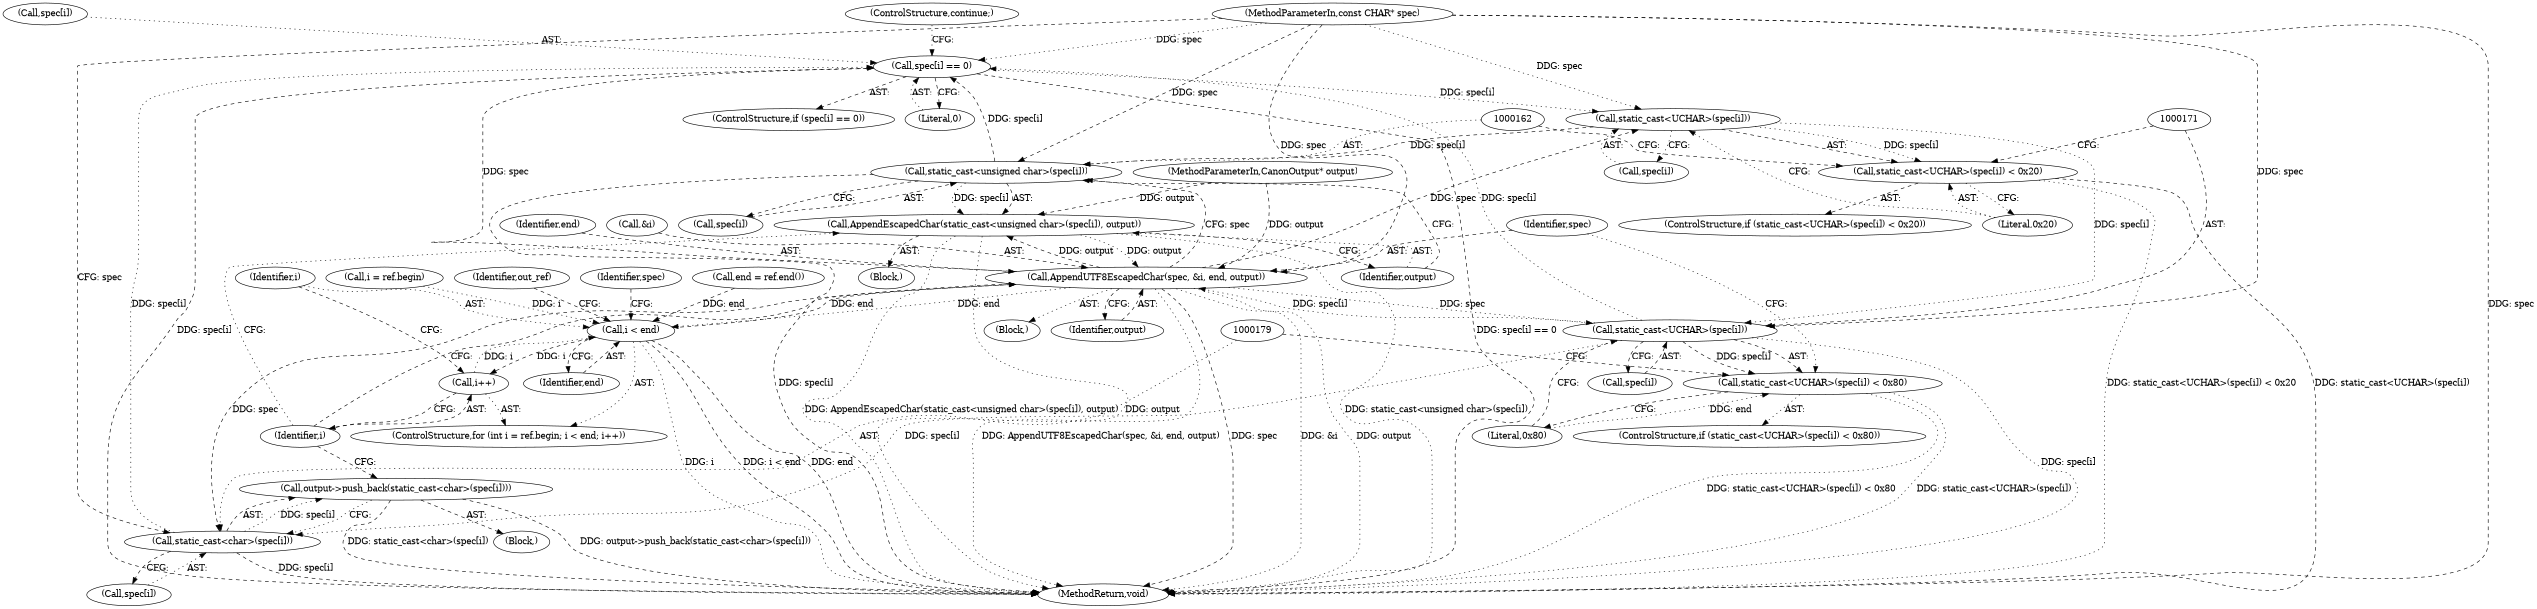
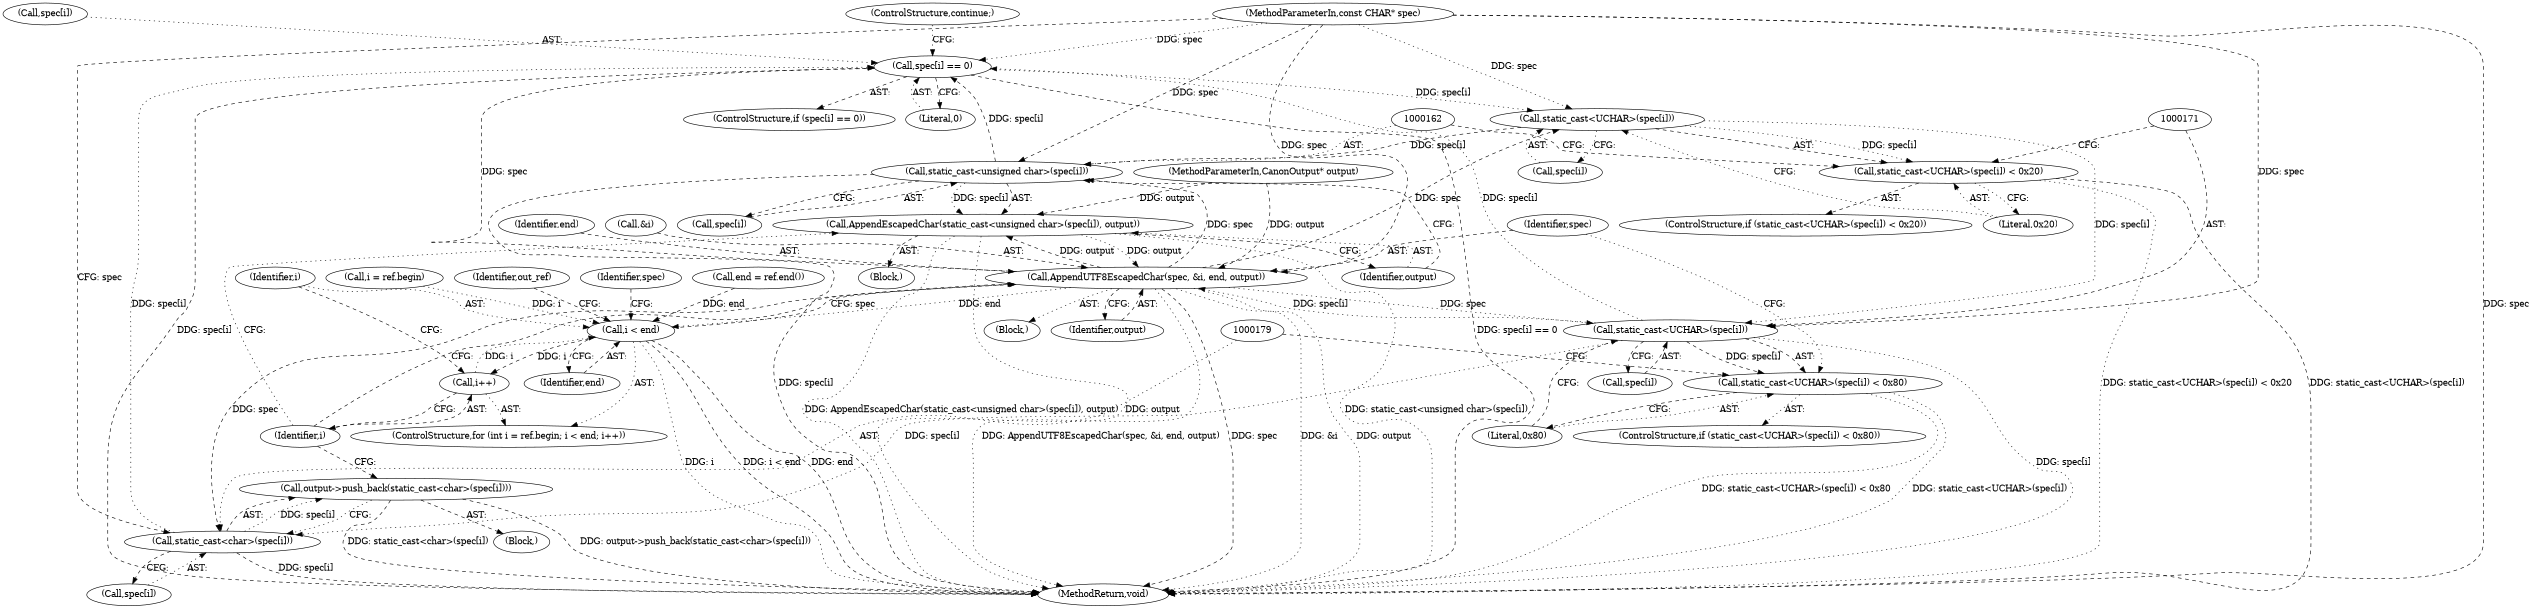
edge "(Call,AppendUTF8EscapedChar(spec, &i, end, output))" -> "(Call,static_cast<unsigned char>(spec[i]))": label "CFG: spec" -> "DDG: spec"
edge "(Call,i < end)" -> "(Call,AppendUTF8EscapedChar(spec, &i, end, output))": label "DDG: end" -> "CFG: spec"
edge "(Literal,0x80)" -> "(Call,static_cast<UCHAR>(spec[i]) < 0x80)": label "DDG: end" -> "AST: "
